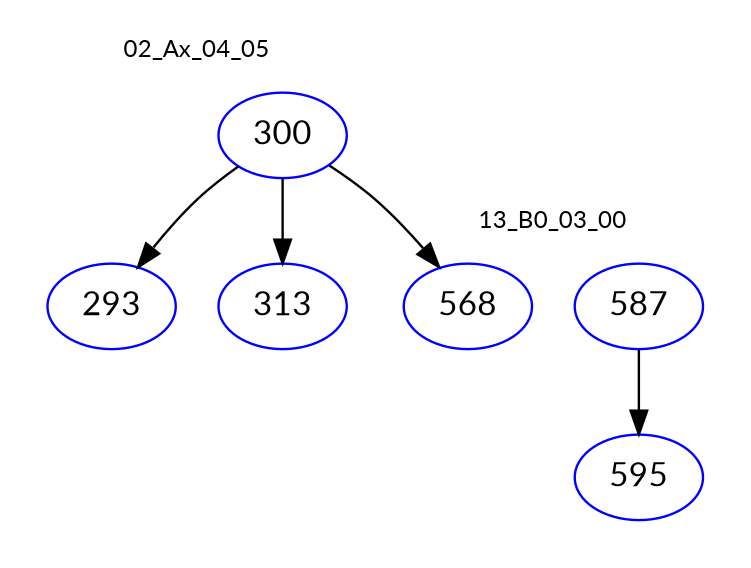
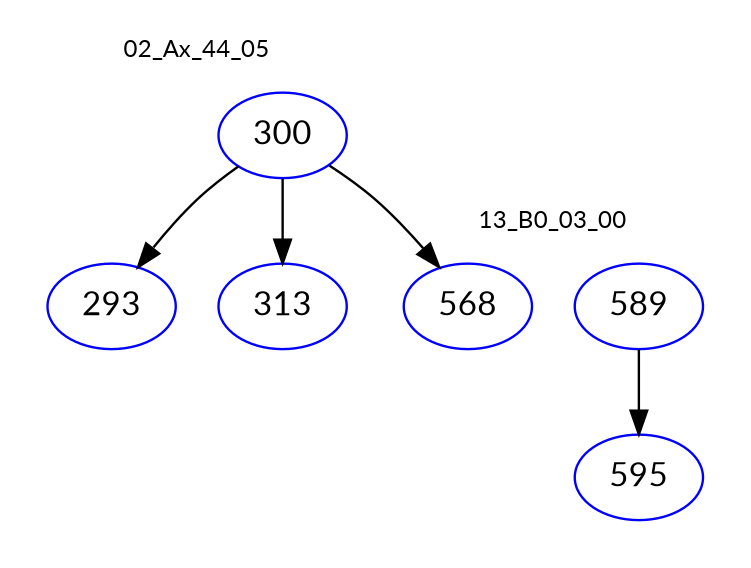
cluster "02_Ax_04_05": label "02_Ax_04_05" -> "02_Ax_44_05"
node "587": label "587" -> "589"
